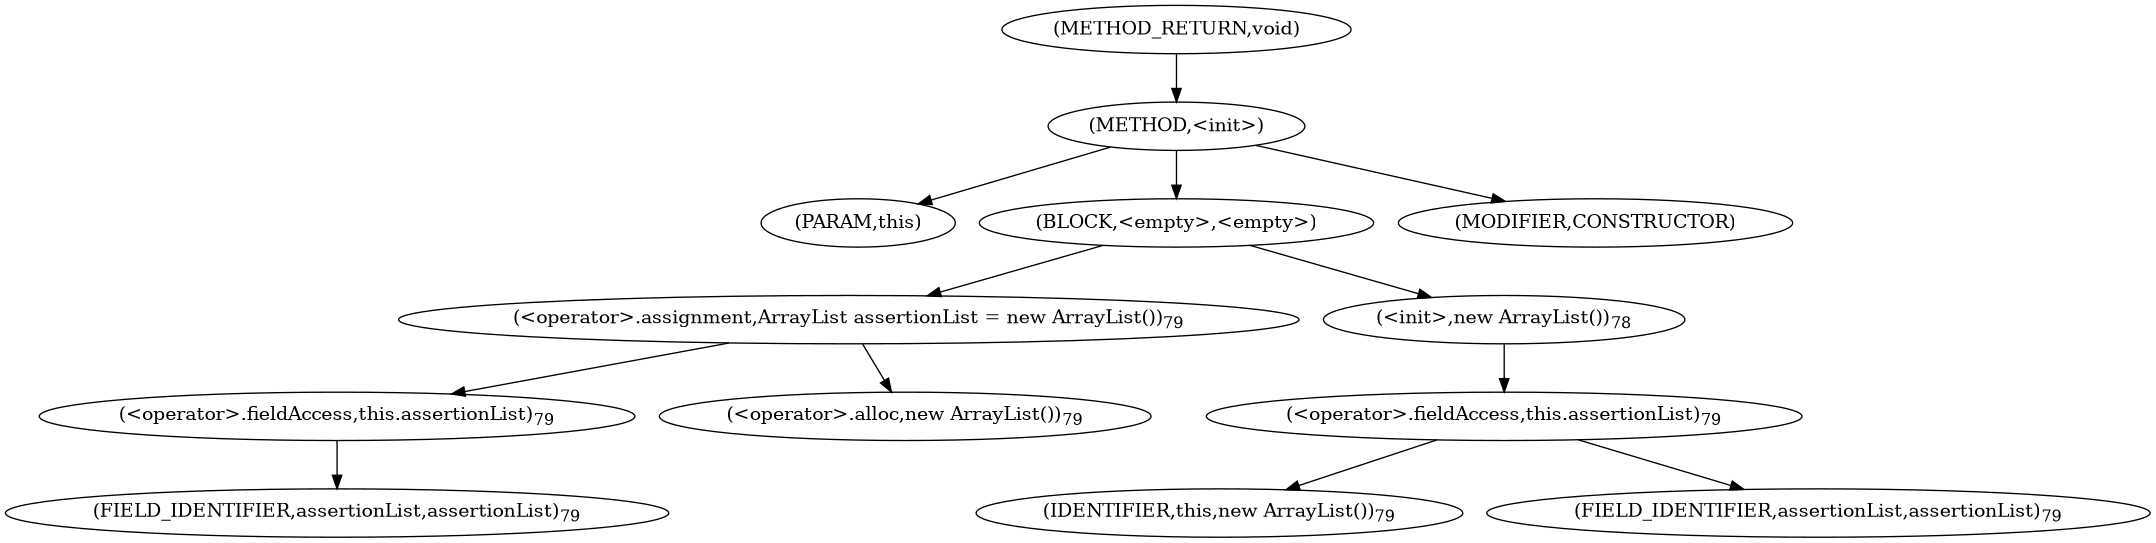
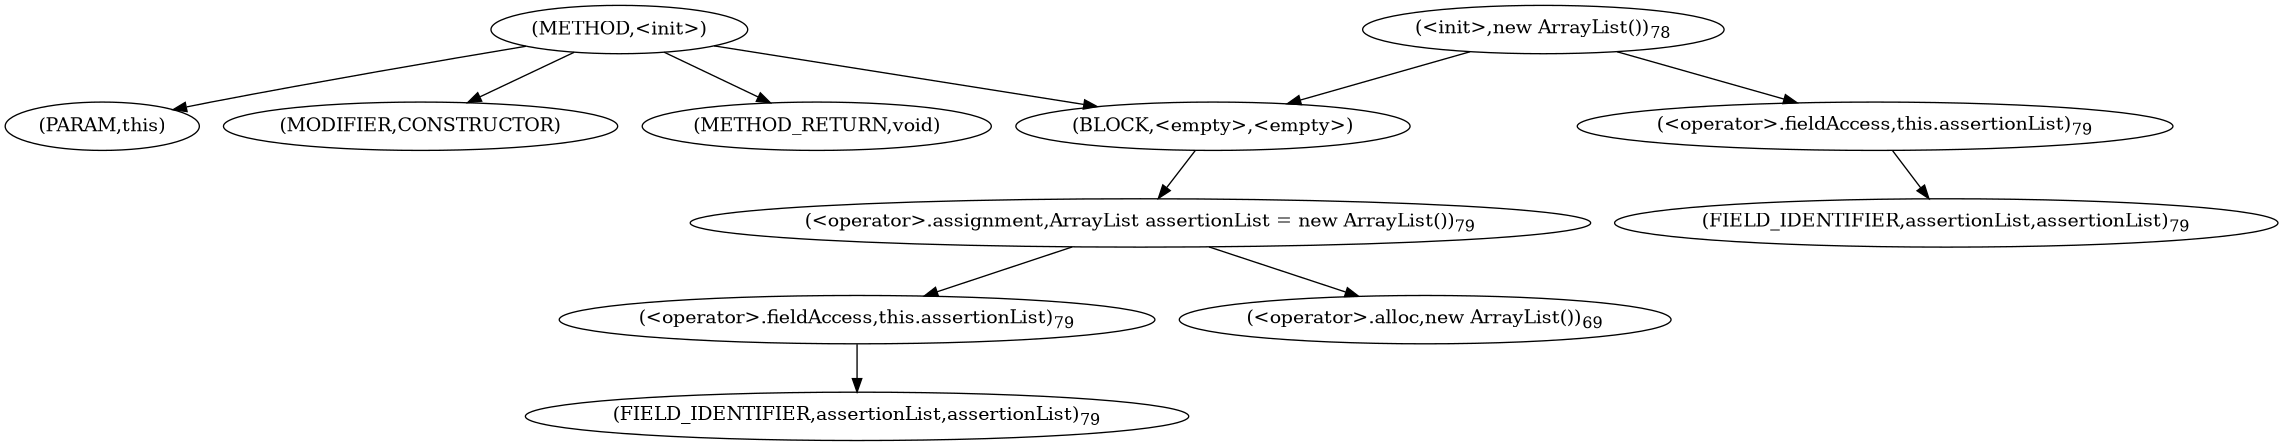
edge "(METHOD_RETURN,void)" -> "(METHOD,<init>)": reversed
edge "(BLOCK,<empty>,<empty>)" -> "(<init>,new ArrayList())": reversed
node "(<operator>.alloc,new ArrayList())": text "79" -> "69"
node "(IDENTIFIER,this,new ArrayList())": removed
